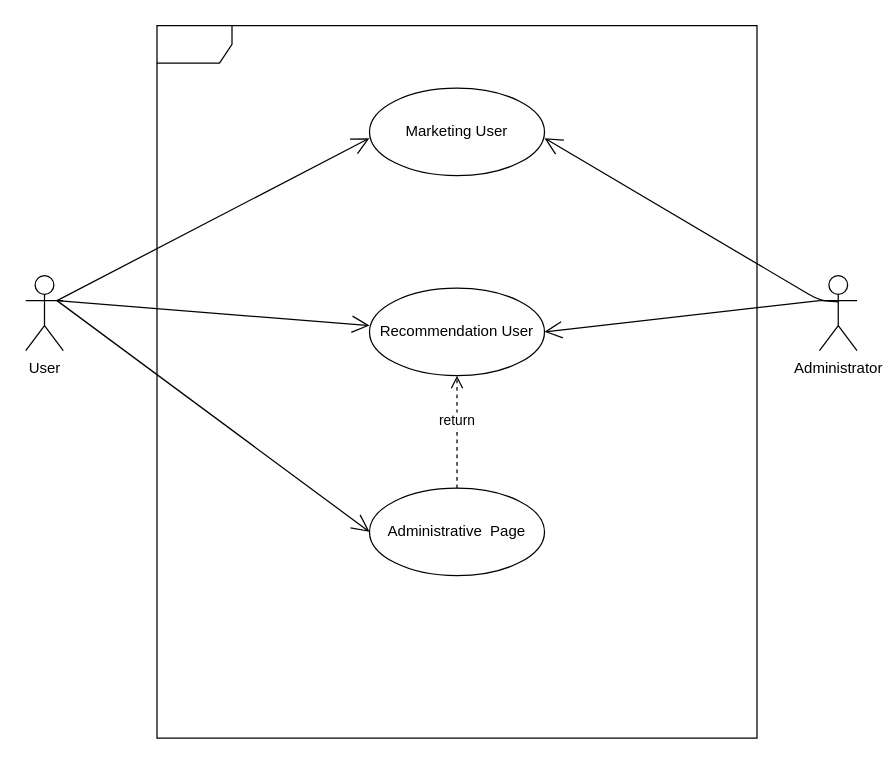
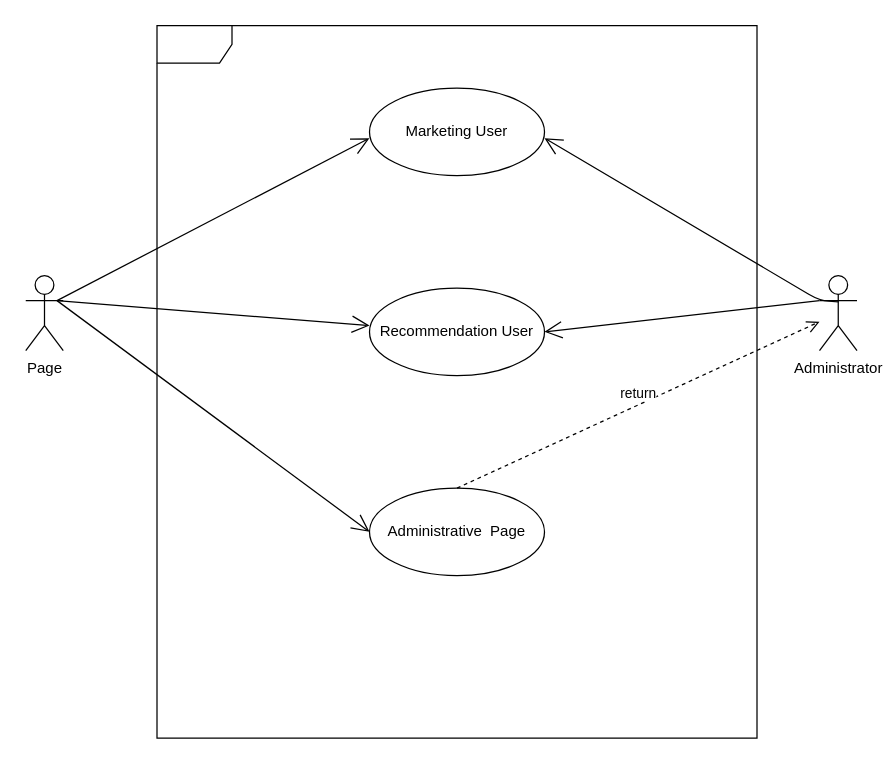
node "User": label "User" -> "Page"
edge "Administrative Page" -> "Recommendation User": now "Administrative Page" -> "Administrator"
